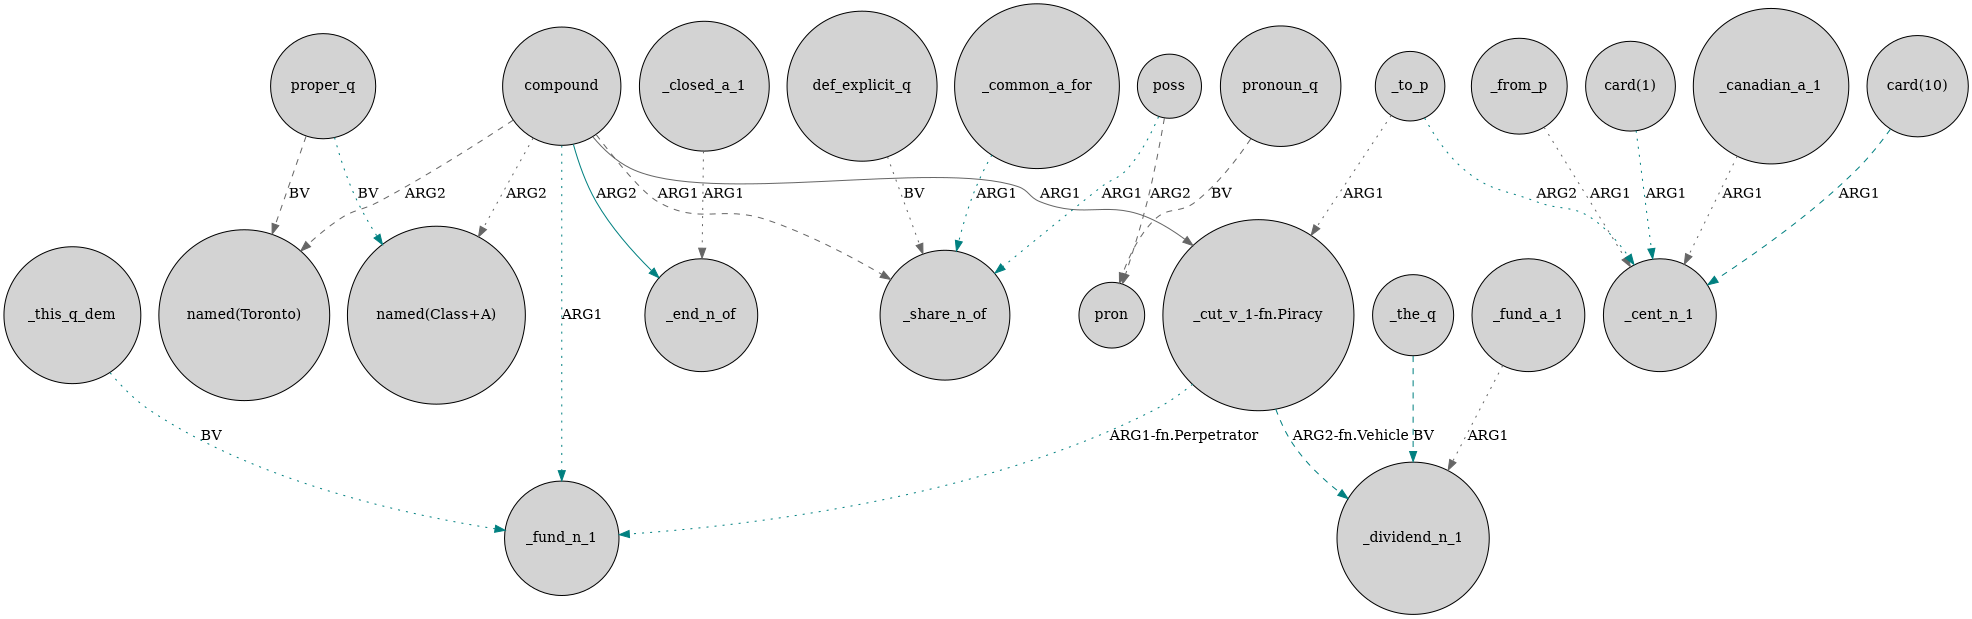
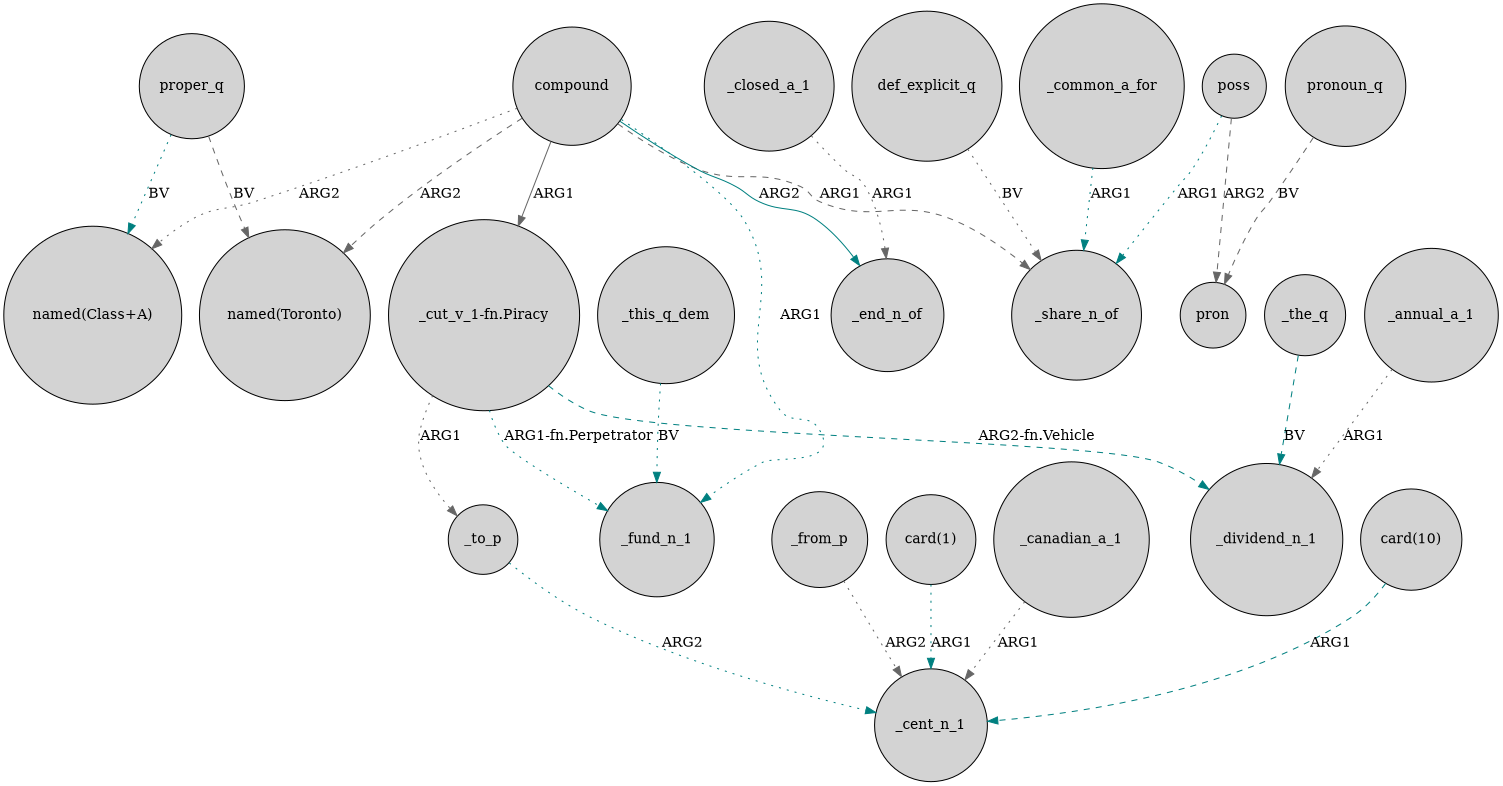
edge "_to_p" -> "_cut_v_1-fn.Piracy": reversed
edge "_from_p" -> "_cent_n_1": label "ARG1" -> "ARG2"
node "_fund_a_1": label "_fund_a_1" -> "_annual_a_1"
